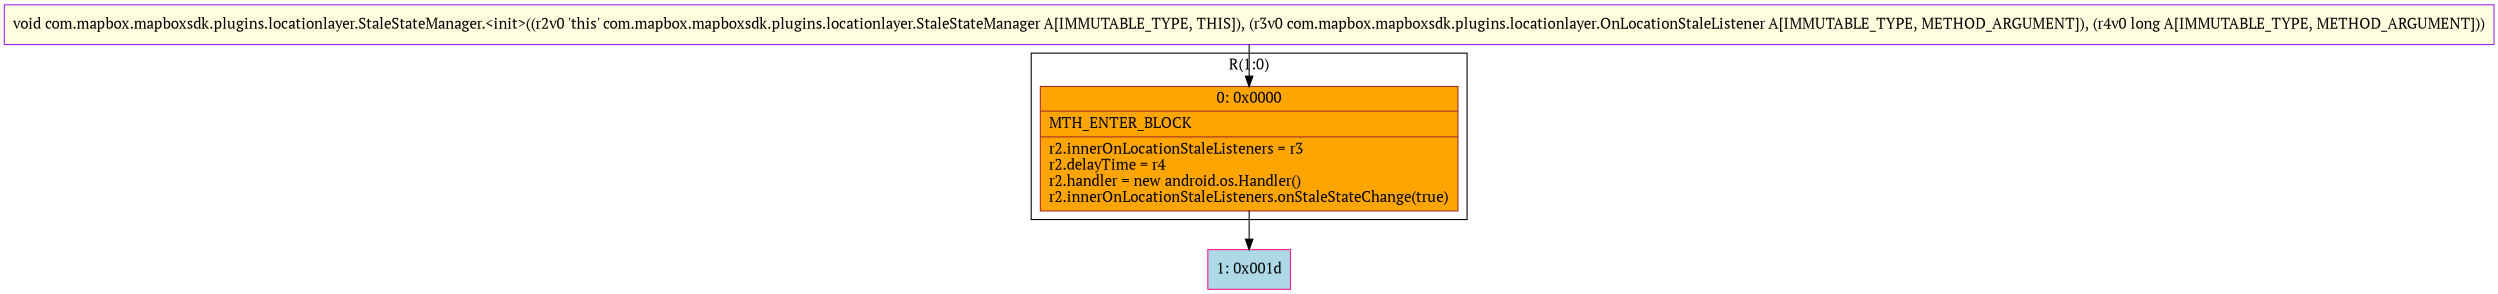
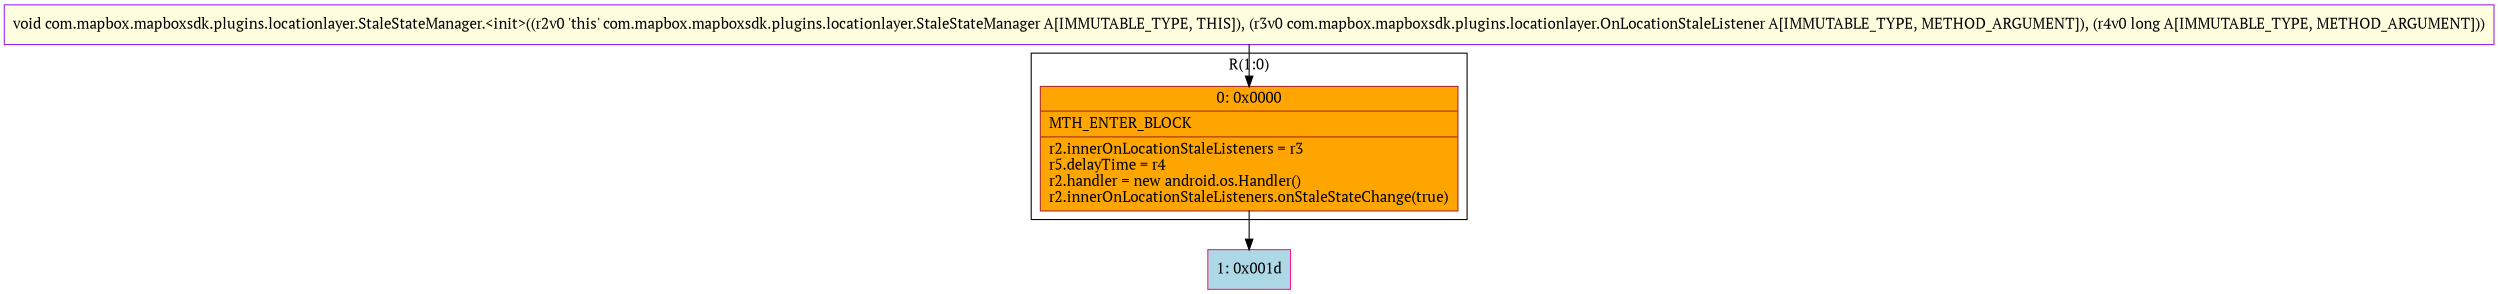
node "0: 0x0000": text "r2.delayTime = r4" -> "r5.delayTime = r4"
